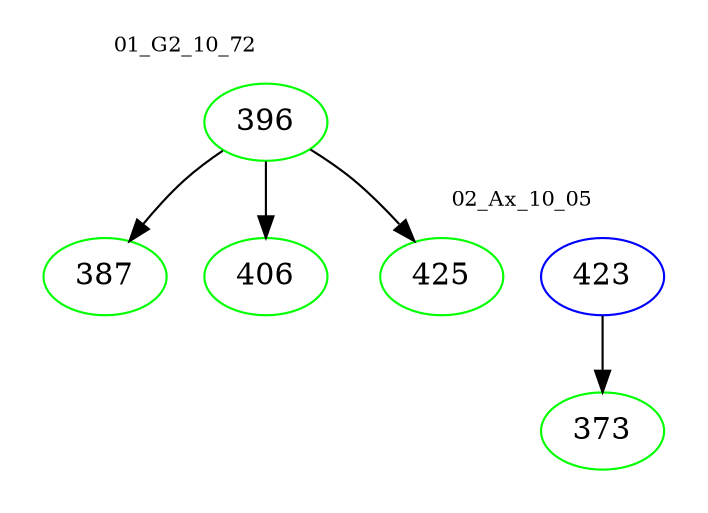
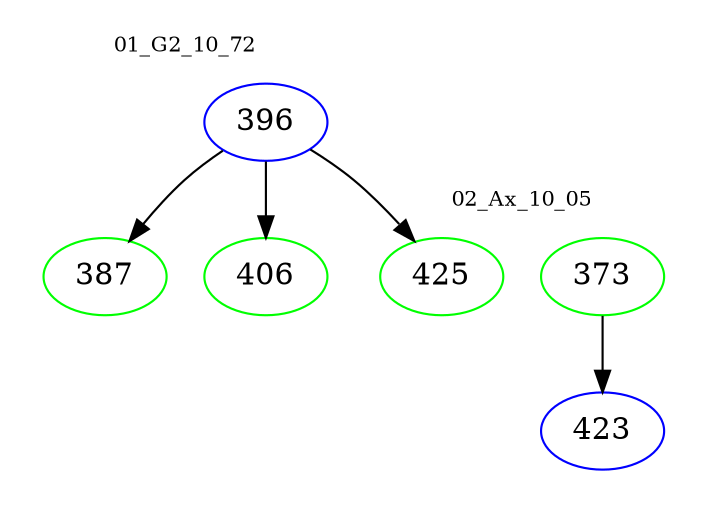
node "396": color green -> blue
edge "423" -> "373": reversed
